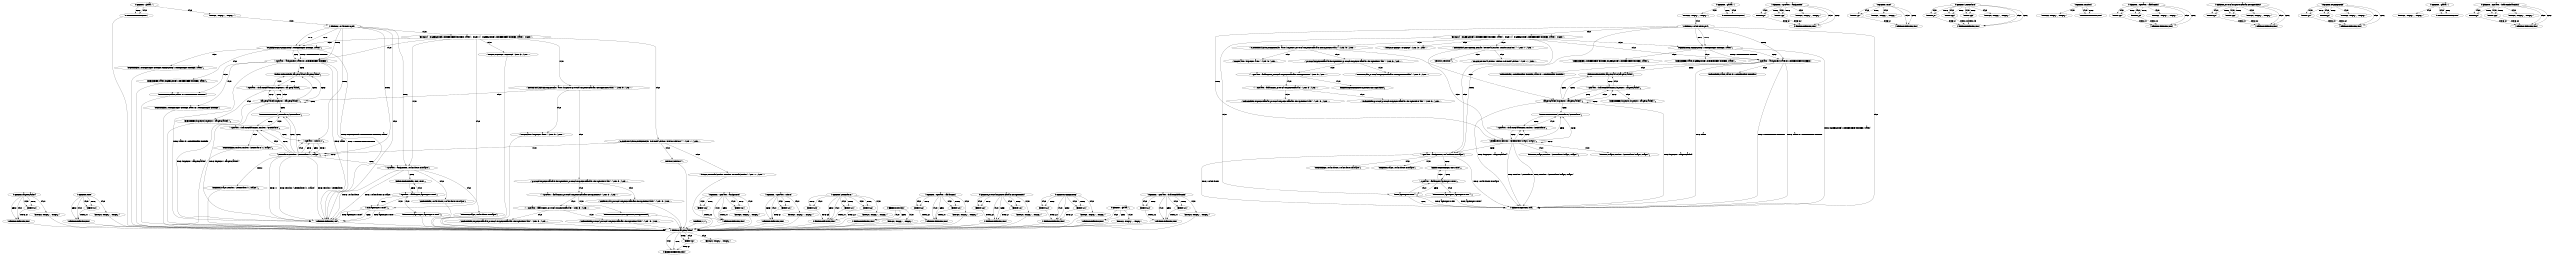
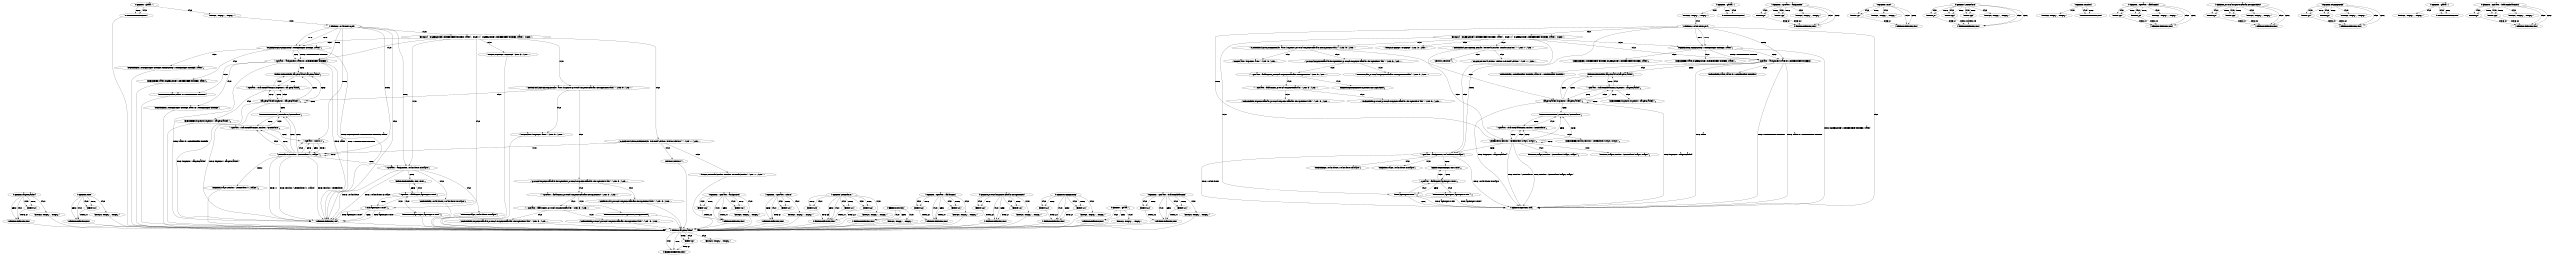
node "(IDENTIFIER,session,session->SetRenderer(nullptr, nullptr))": added
node "(IDENTIFIER,session,session->SetRenderer(-1, nullptr))": removed
node "(LITERAL,1,-1)": removed
